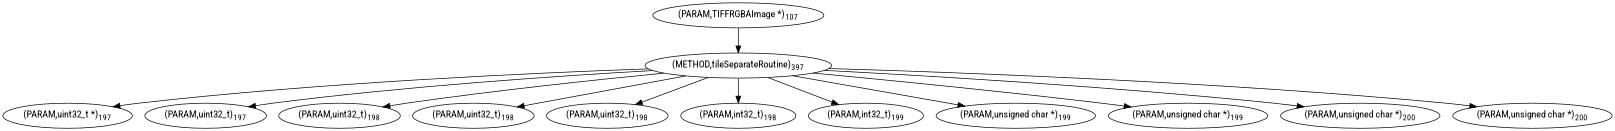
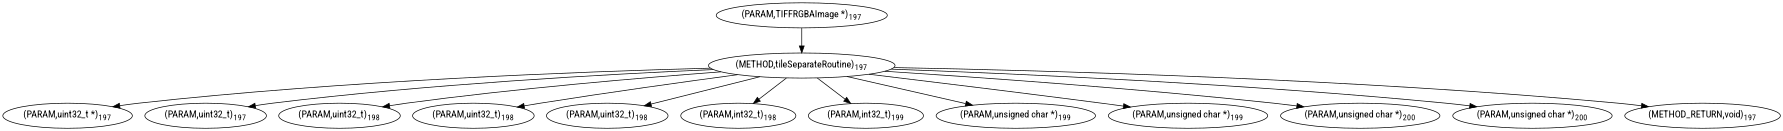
node "(PARAM,TIFFRGBAImage *)": text "107" -> "197"
node "(METHOD,tileSeparateRoutine)": text "397" -> "197"
node "(METHOD_RETURN,void)": added
